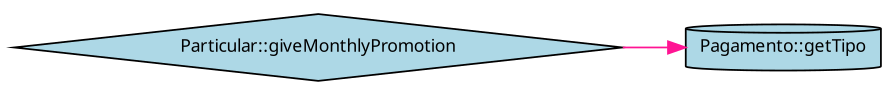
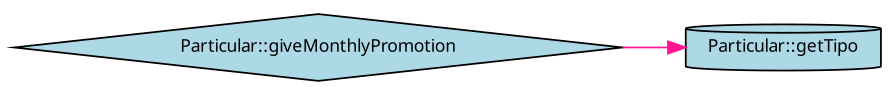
node "Pagamento::getTipo": label "Pagamento::getTipo" -> "Particular::getTipo"
